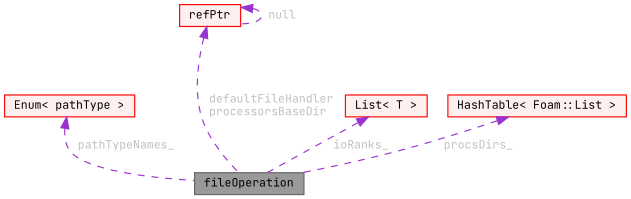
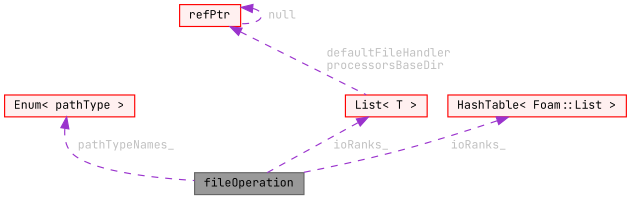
edge "fileOperation" -> "refPtr": now "List< T >" -> "refPtr"
edge "fileOperation" -> "HashTable< Foam::List >": label " procsDirs_" -> " ioRanks_"
